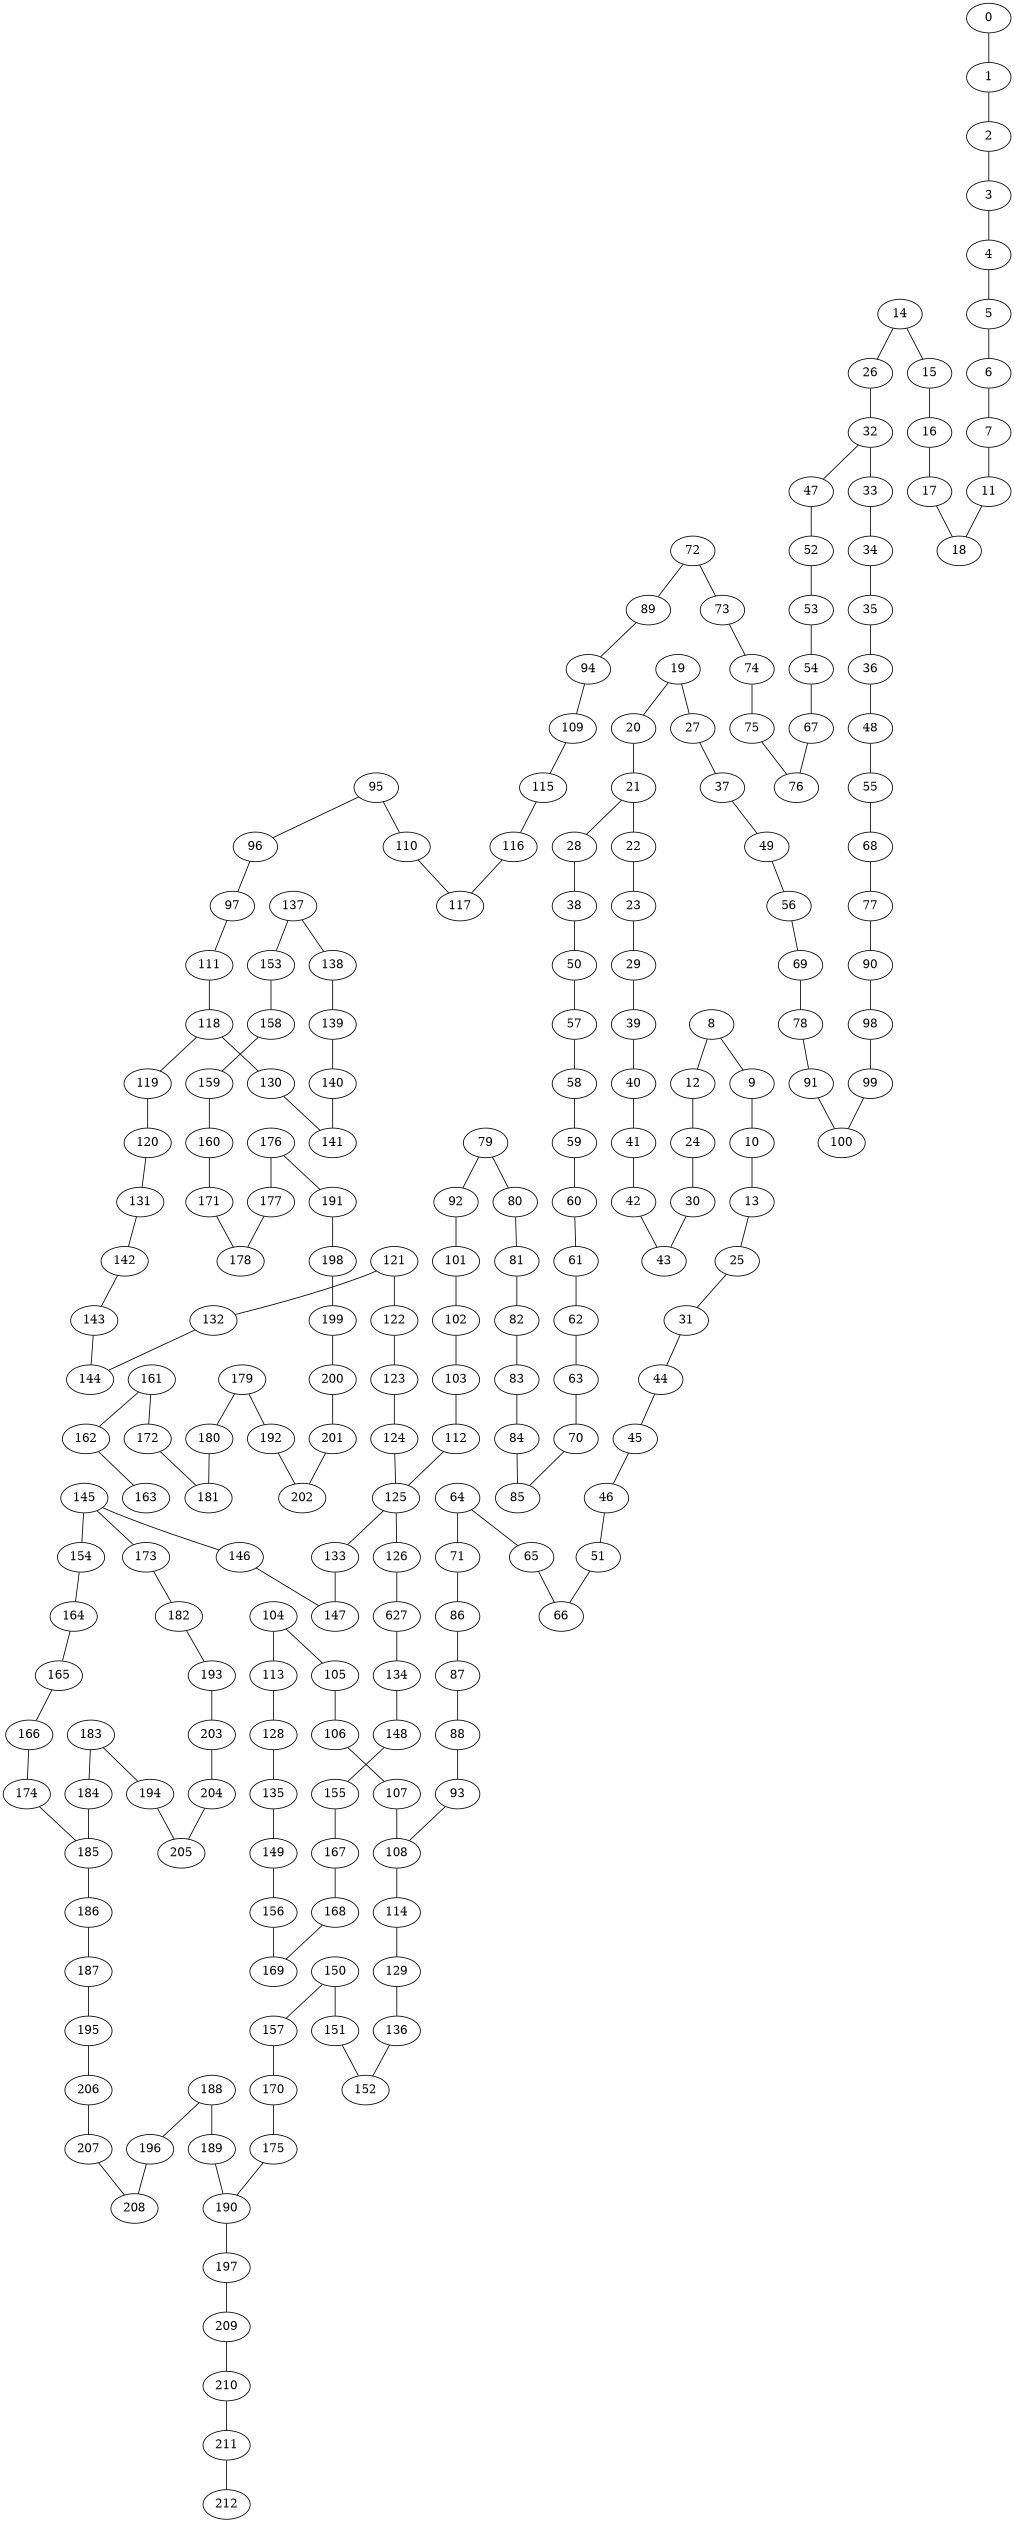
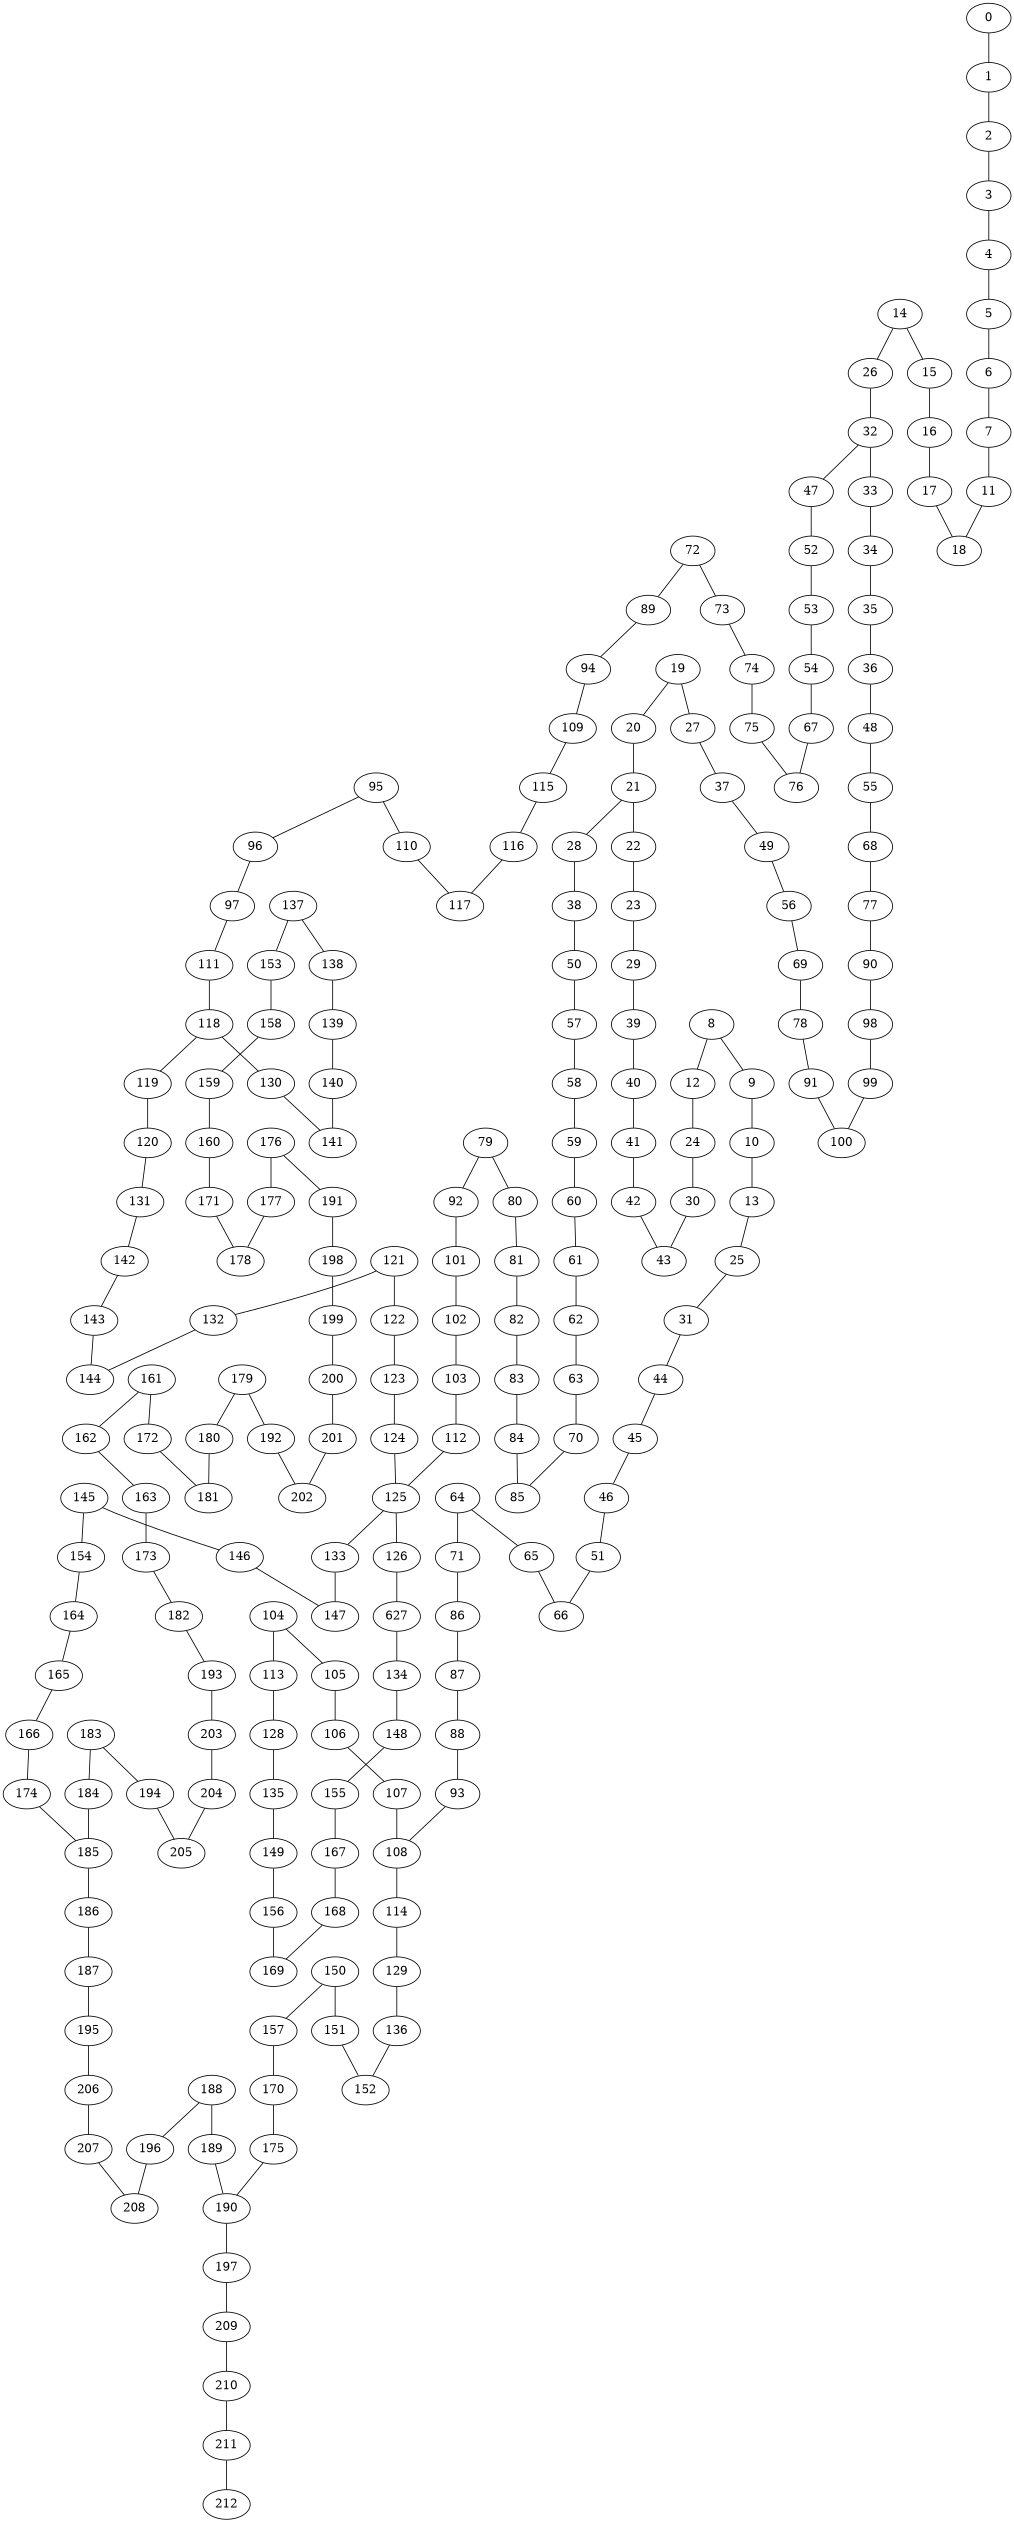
edge "145" -- "173": now "163" -- "173"
